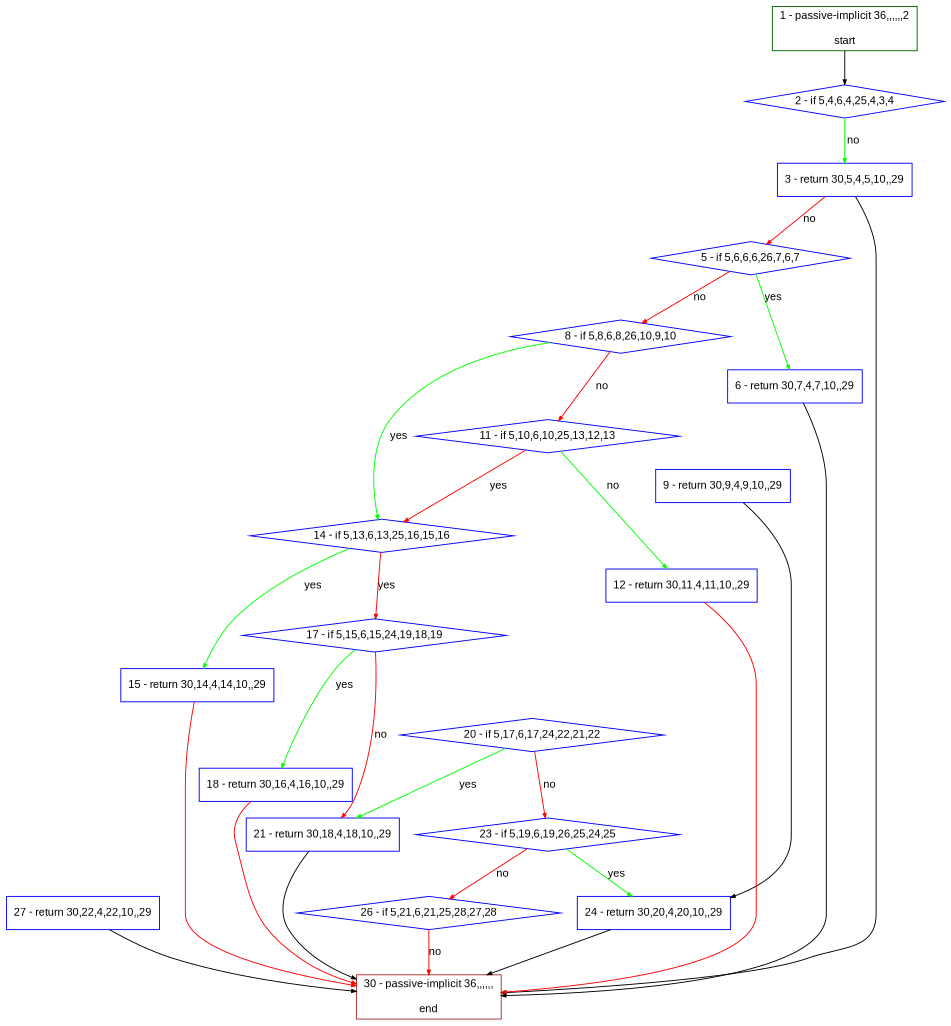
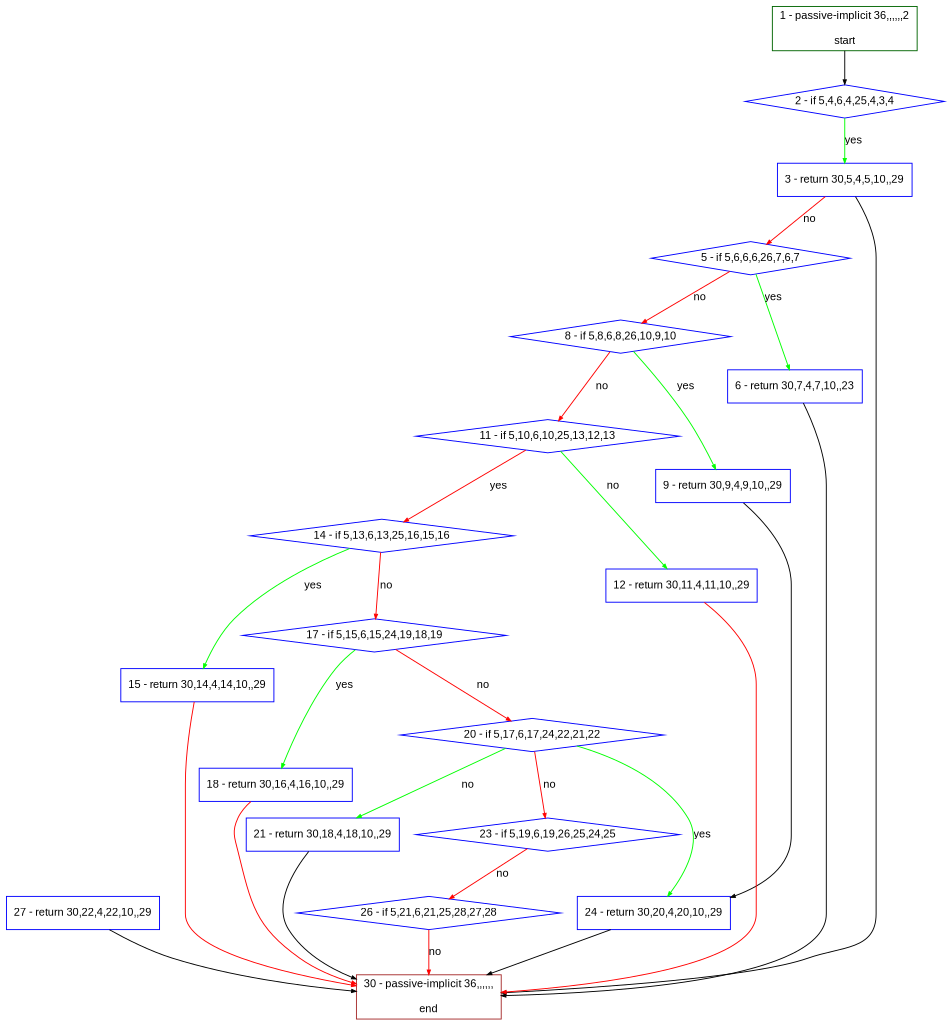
edge "2 - if 5,4,6,4,25,4,3,4" -> "3 - return 30,5,4,5,10,,29": label "no" -> "yes"
node "6 - return 30,7,4,7,10,,29": label "6 - return 30,7,4,7,10,,29" -> "6 - return 30,7,4,7,10,,23"
edge "8 - if 5,8,6,8,26,10,9,10" -> "14 - if 5,13,6,13,25,16,15,16": now "8 - if 5,8,6,8,26,10,9,10" -> "9 - return 30,9,4,9,10,,29"
edge "14 - if 5,13,6,13,25,16,15,16" -> "17 - if 5,15,6,15,24,19,18,19": label "yes" -> "no"
edge "17 - if 5,15,6,15,24,19,18,19" -> "21 - return 30,18,4,18,10,,29": now "17 - if 5,15,6,15,24,19,18,19" -> "20 - if 5,17,6,17,24,22,21,22"
edge "20 - if 5,17,6,17,24,22,21,22" -> "21 - return 30,18,4,18,10,,29": label "yes" -> "no"
edge "23 - if 5,19,6,19,26,25,24,25" -> "24 - return 30,20,4,20,10,,29": now "20 - if 5,17,6,17,24,22,21,22" -> "24 - return 30,20,4,20,10,,29"
